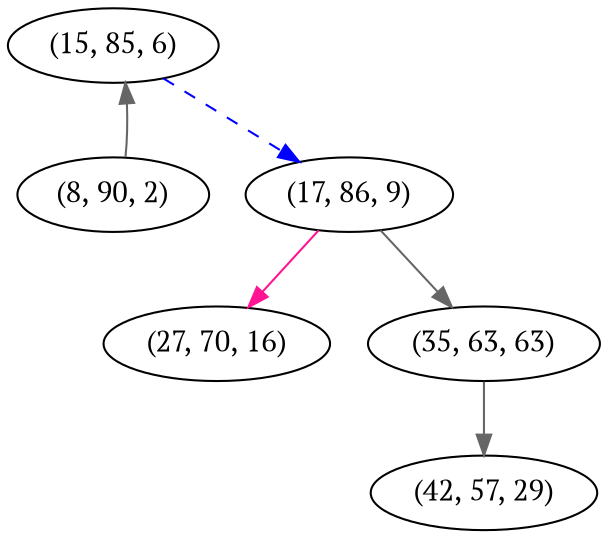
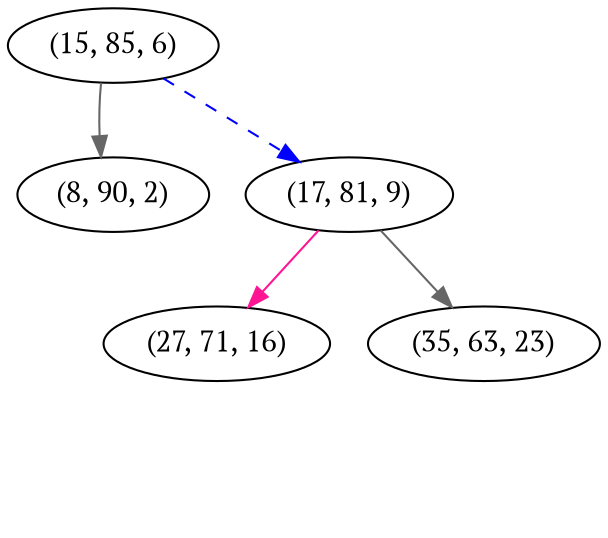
edge "(8, 90, 2)" -> "(15, 85, 6)": reversed
node "(17, 86, 9)": label "(17, 86, 9)" -> "(17, 81, 9)"
node "(27, 70, 16)": label "(27, 70, 16)" -> "(27, 71, 16)"
node "(35, 63, 63)": label "(35, 63, 63)" -> "(35, 63, 23)"
node "(42, 57, 29)": removed
